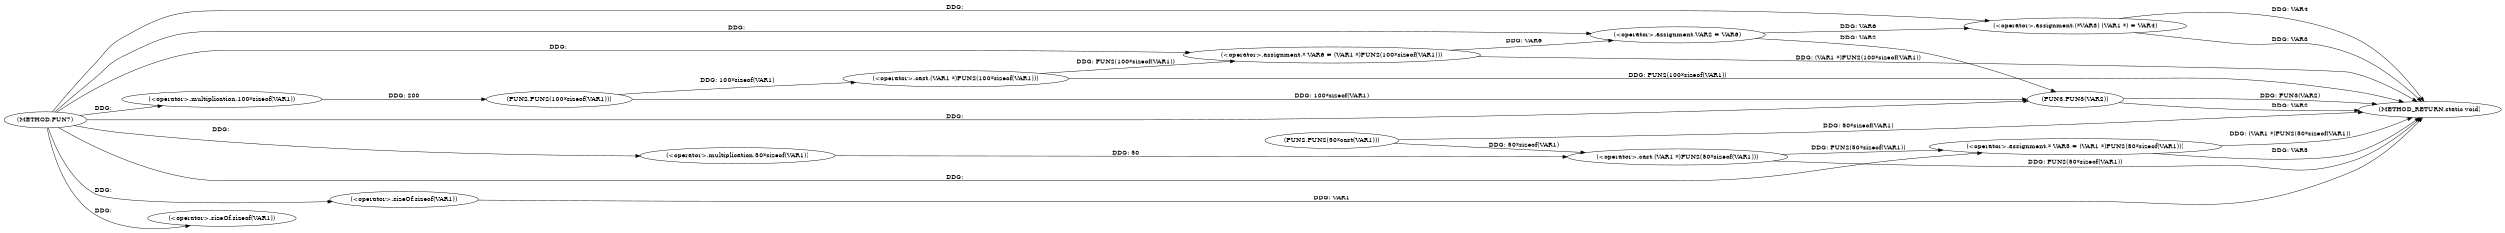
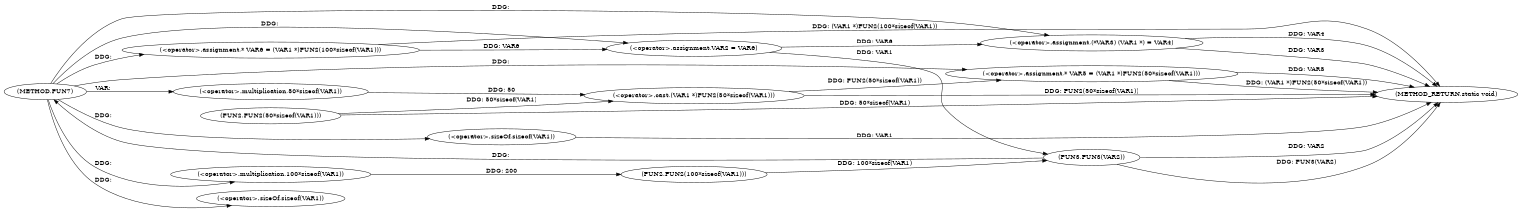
edge "(<operator>.assignment,VAR2 = VAR6)" -> "(FUN3,FUN3(VAR2))": label "DDG: VAR2" -> "DDG: VAR1"
node "(<operator>.cast,(VAR1 *)FUN2(100*sizeof(VAR1)))": removed
edge "(METHOD,FUN7)" -> "(FUN3,FUN3(VAR2))": reversed
edge "(METHOD,FUN7)" -> "(<operator>.multiplication,50*sizeof(VAR1))": label "DDG: " -> "VAR: "
node "(FUN2,FUN2(50*cast(VAR1)))": label "(FUN2,FUN2(50*cast(VAR1)))" -> "(FUN2,FUN2(50*sizeof(VAR1)))"
